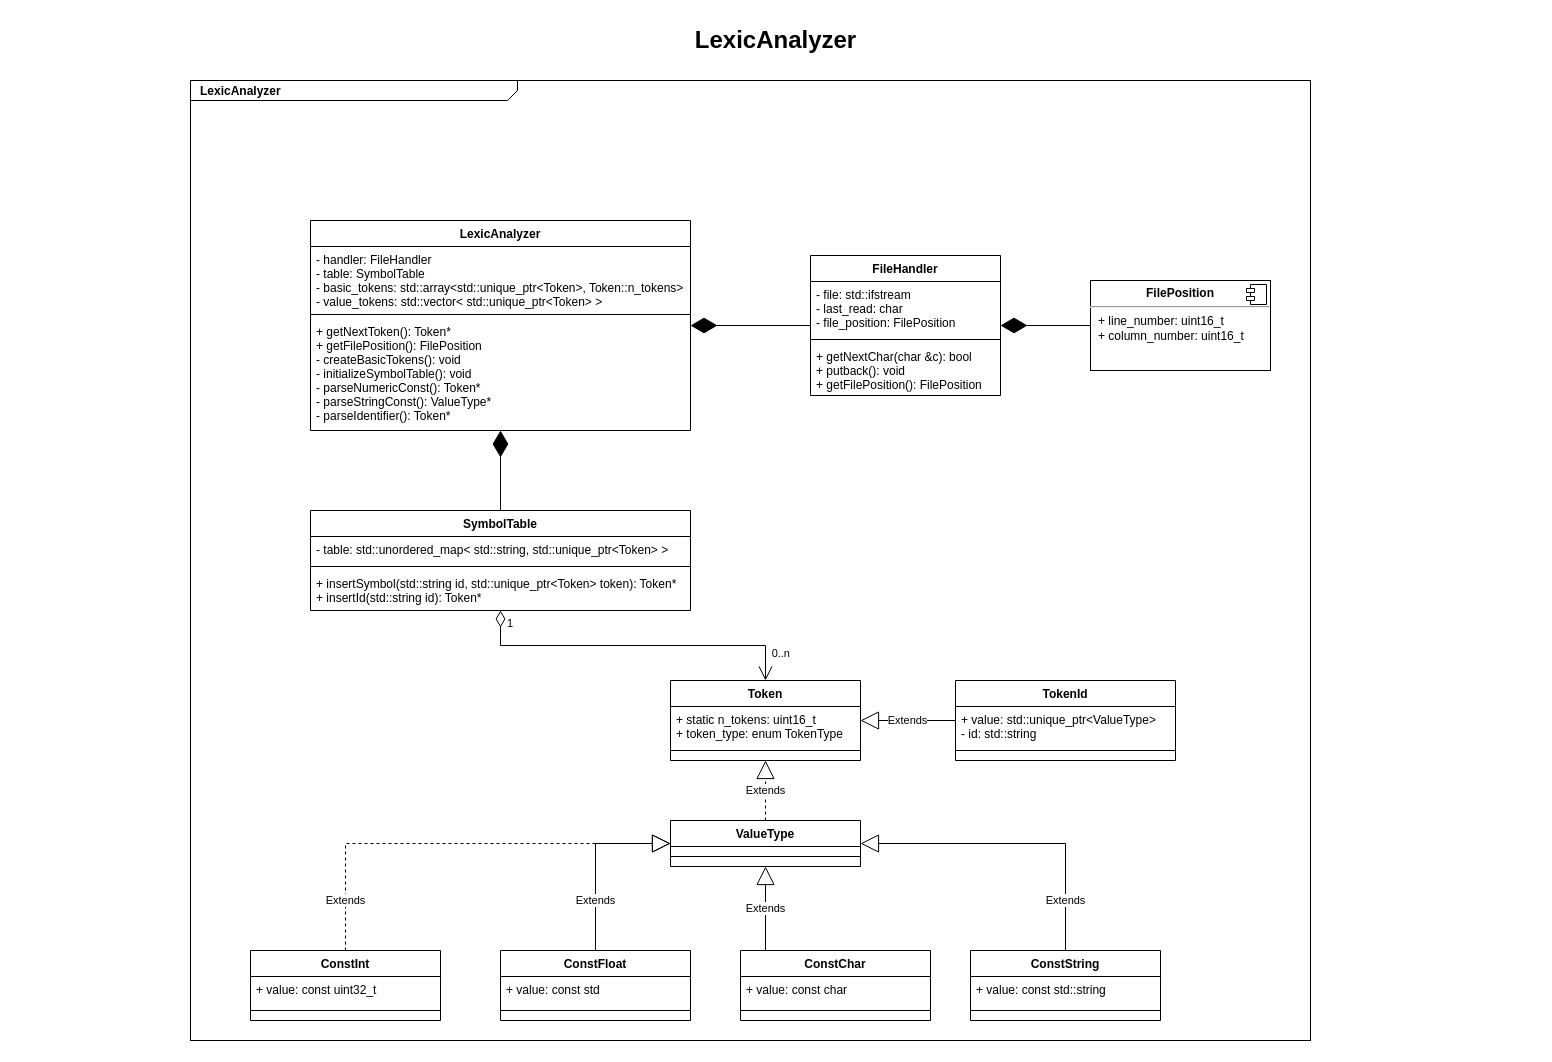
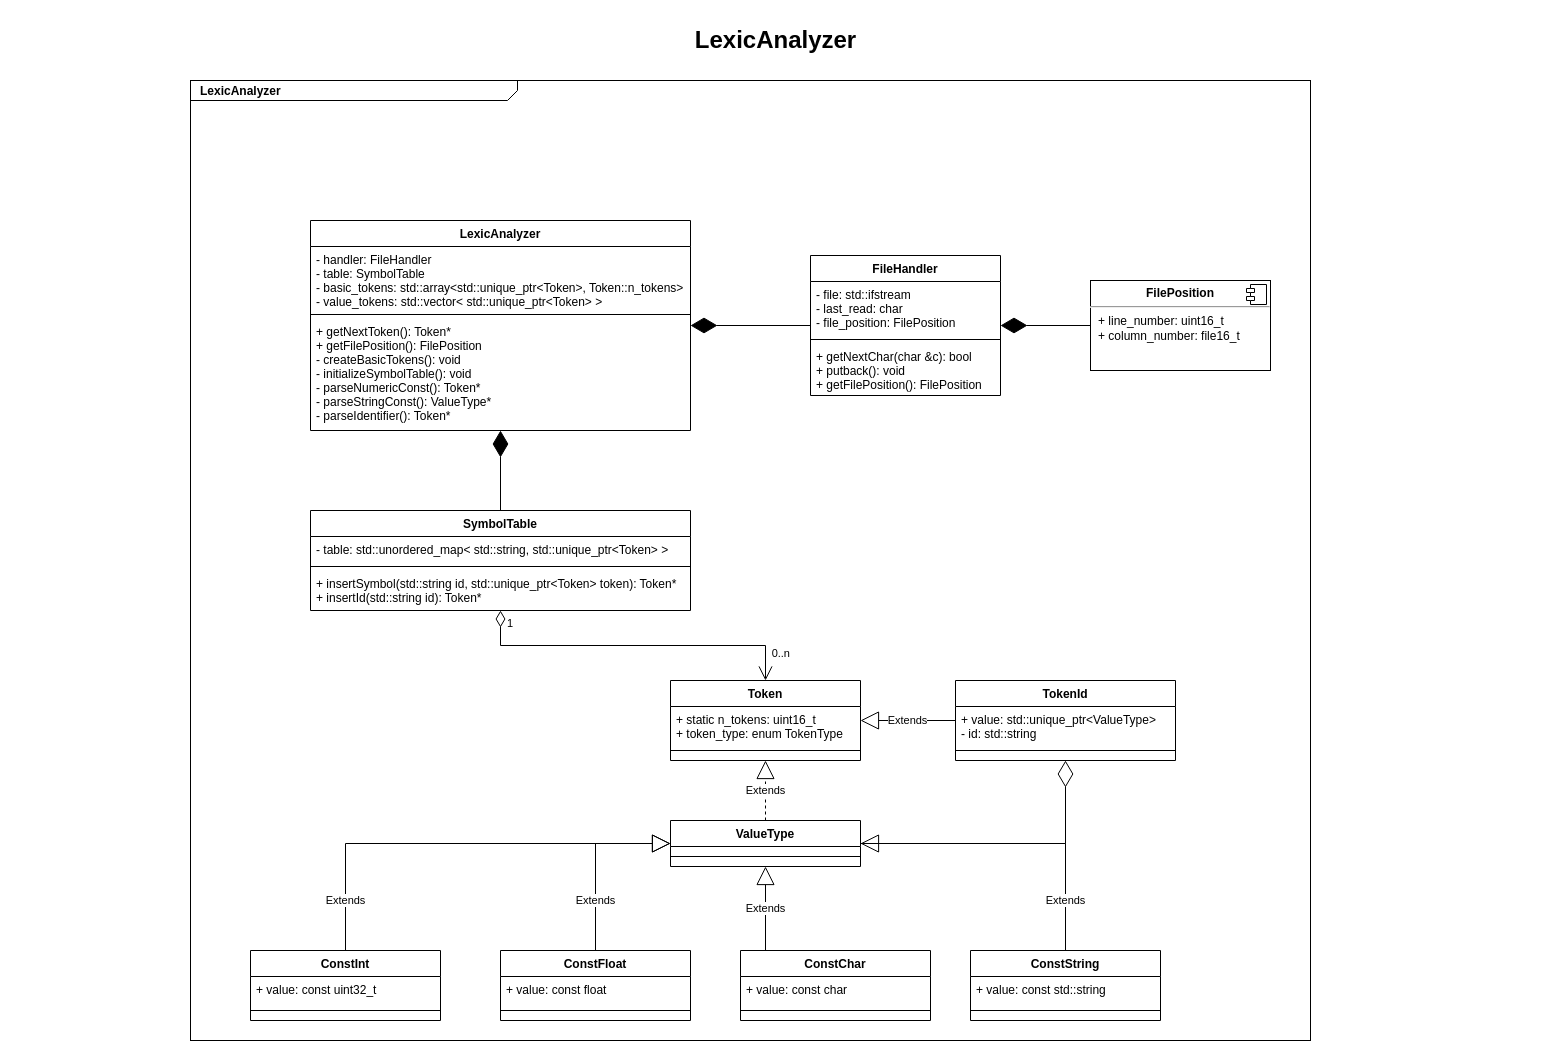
node "FilePosition + line_number: uint16_t + column_number: uint16_t": label "FilePosition + line_number: uint16_t + column_number: uint16_t" -> "FilePosition + line_number: uint16_t + column_number: file16_t"
edge "ValueType" -> "TokenId": added
edge "ConstInt" -> "ValueType": style dashed -> solid
node "+ value: const std": label "+ value: const std" -> "+ value: const float"
